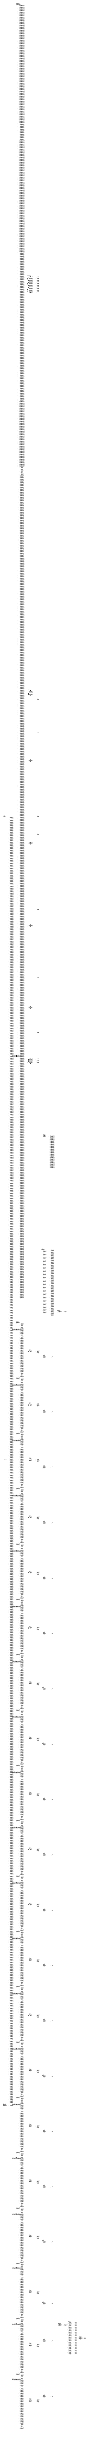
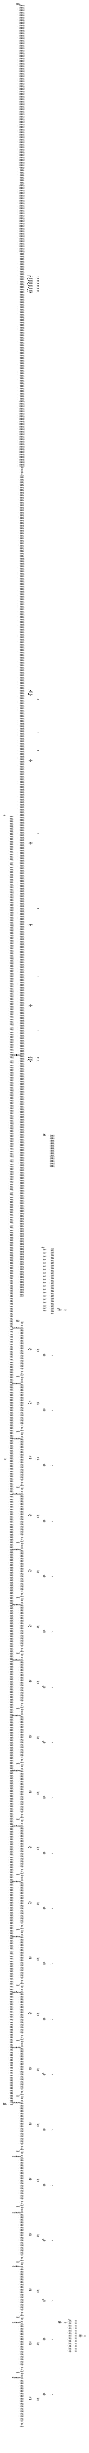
node "[input_file_PU][281]": removed
